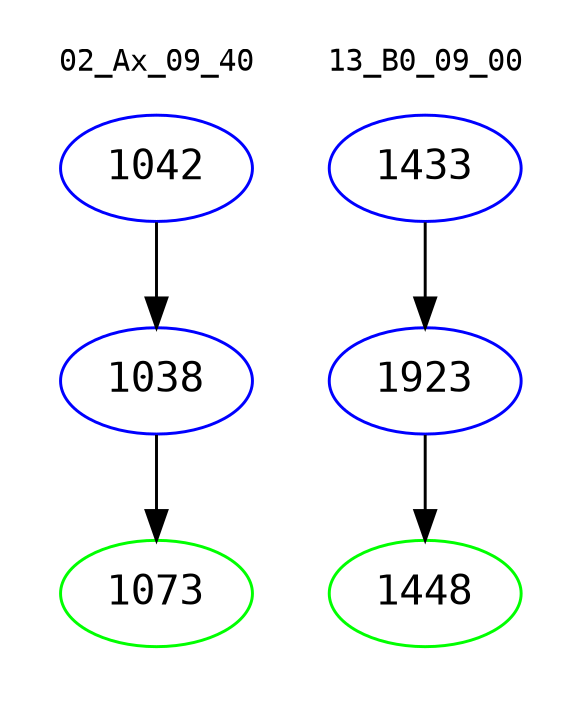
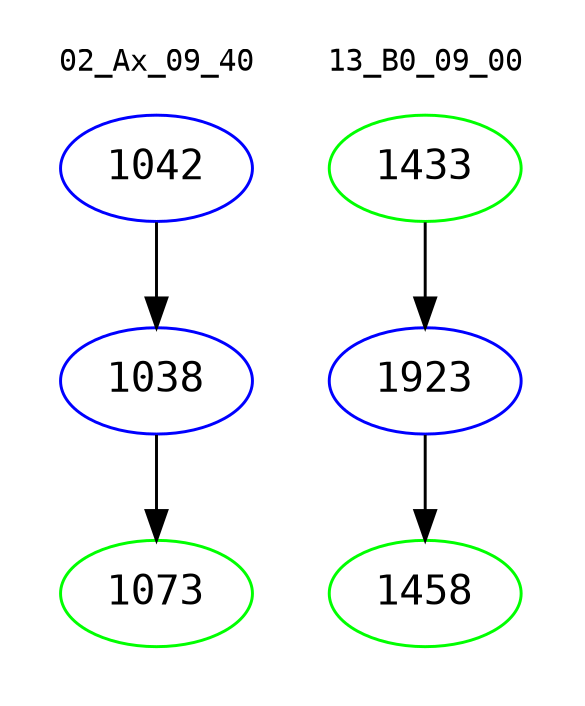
node "1433": color blue -> green
node "1448": label "1448" -> "1458"
